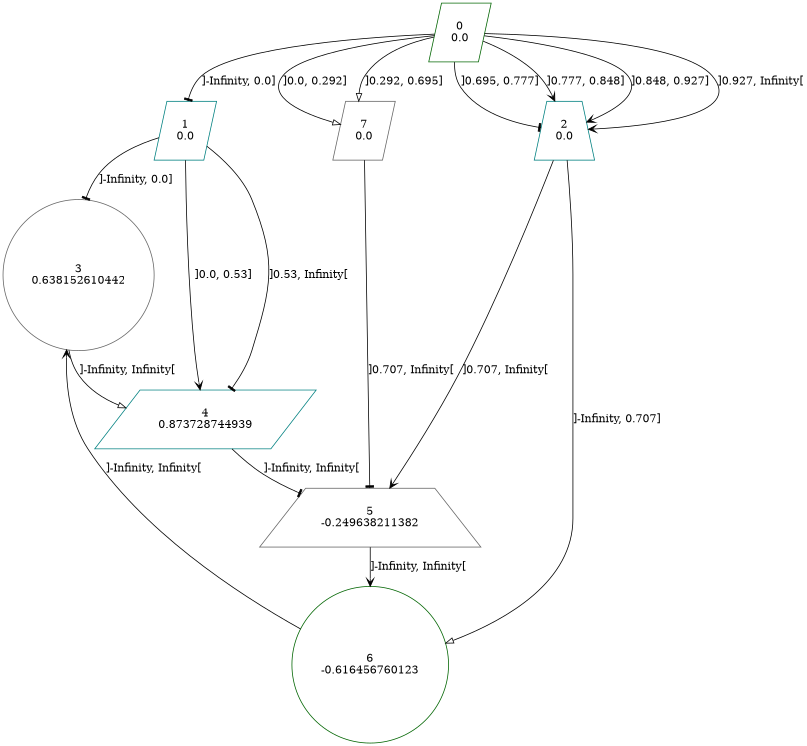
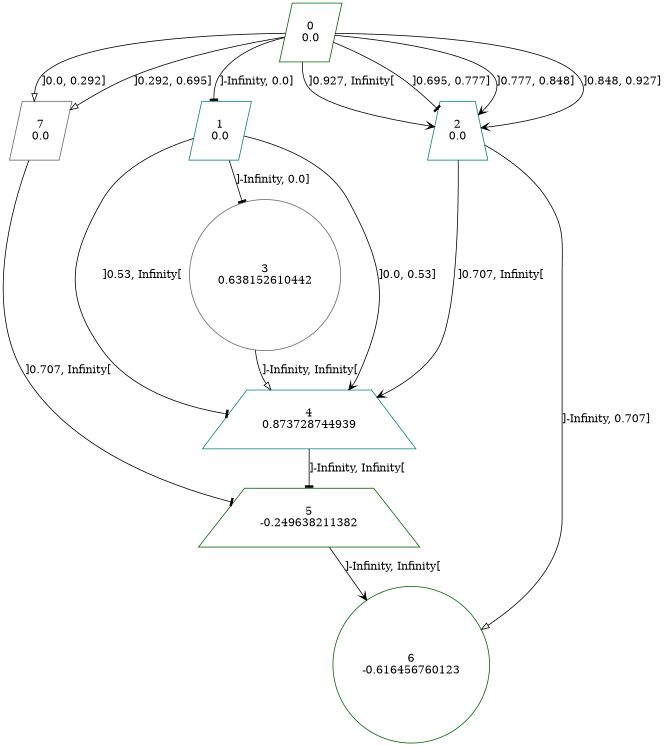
edge "2 0.0" -> "5 -0.249638211382": now "2 0.0" -> "4 0.873728744939"
node "4 0.873728744939": shape parallelogram -> trapezium
node "5 -0.249638211382": color gray40 -> darkgreen
edge "6 -0.616456760123" -> "3 0.638152610442": removed, label "]-Infinity, Infinity["
